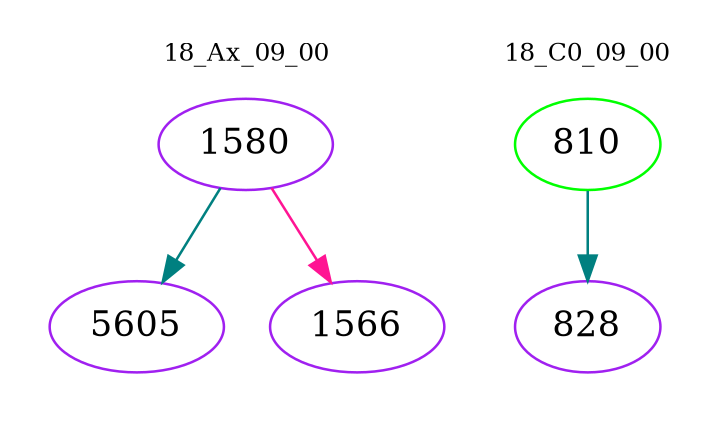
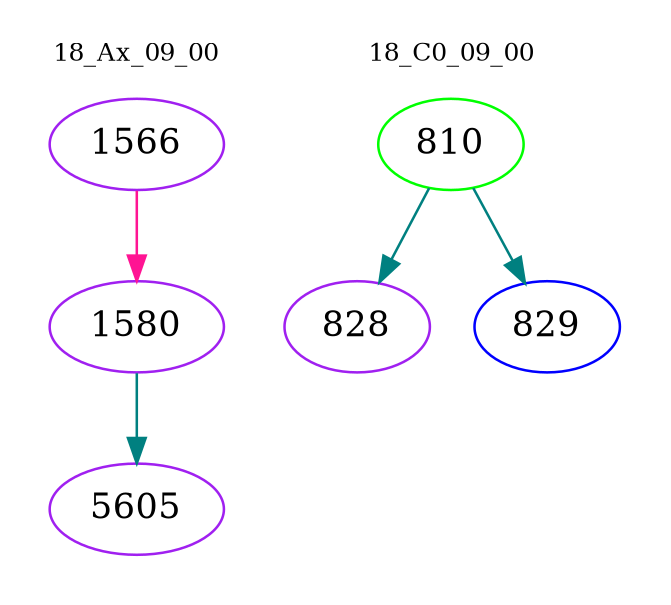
edge "1580" -> "1566": reversed
node "829": added
